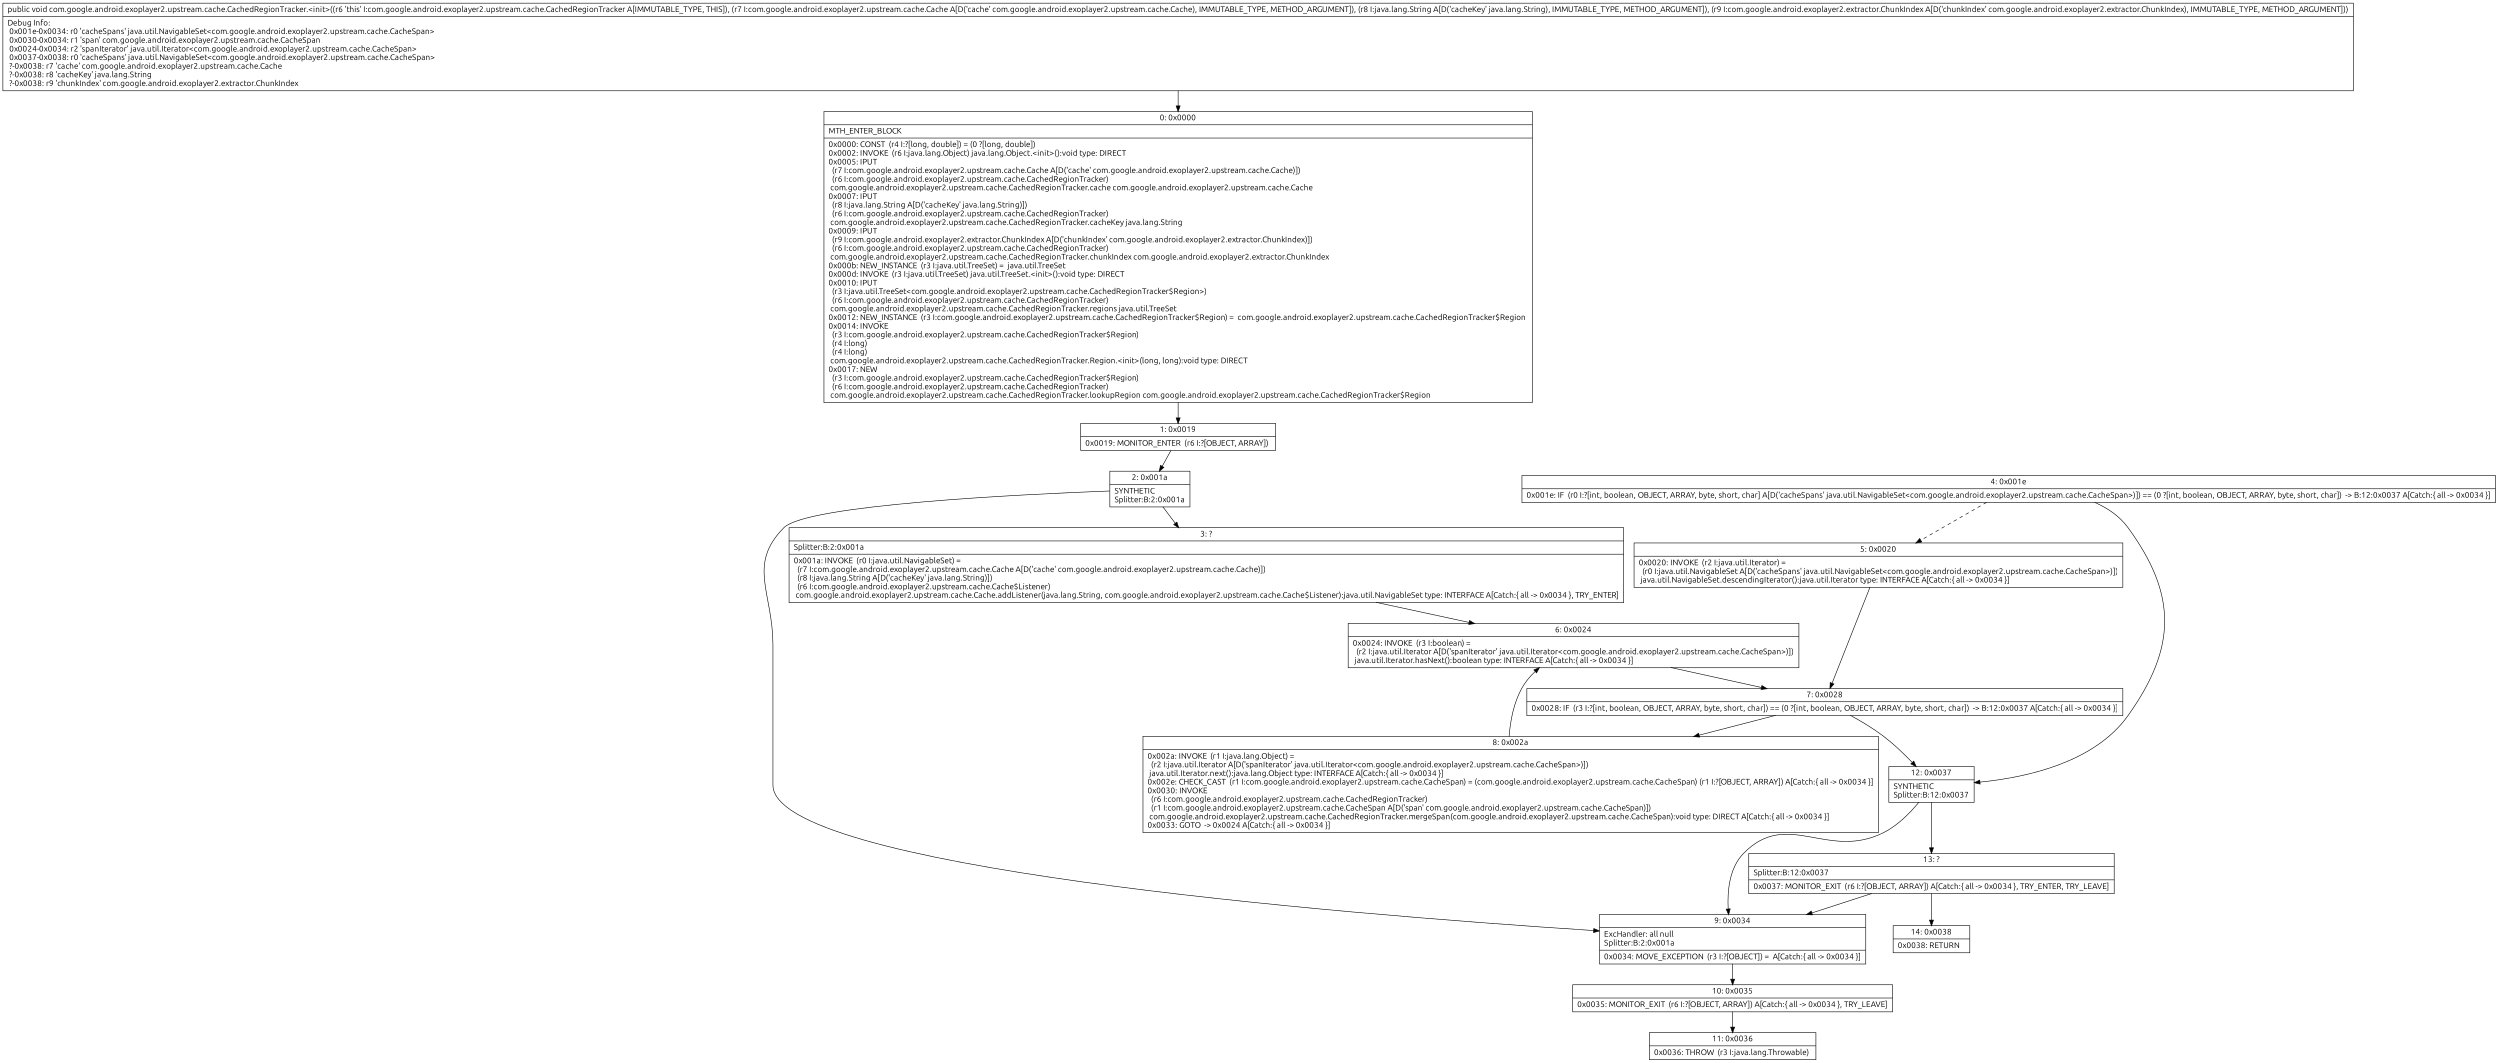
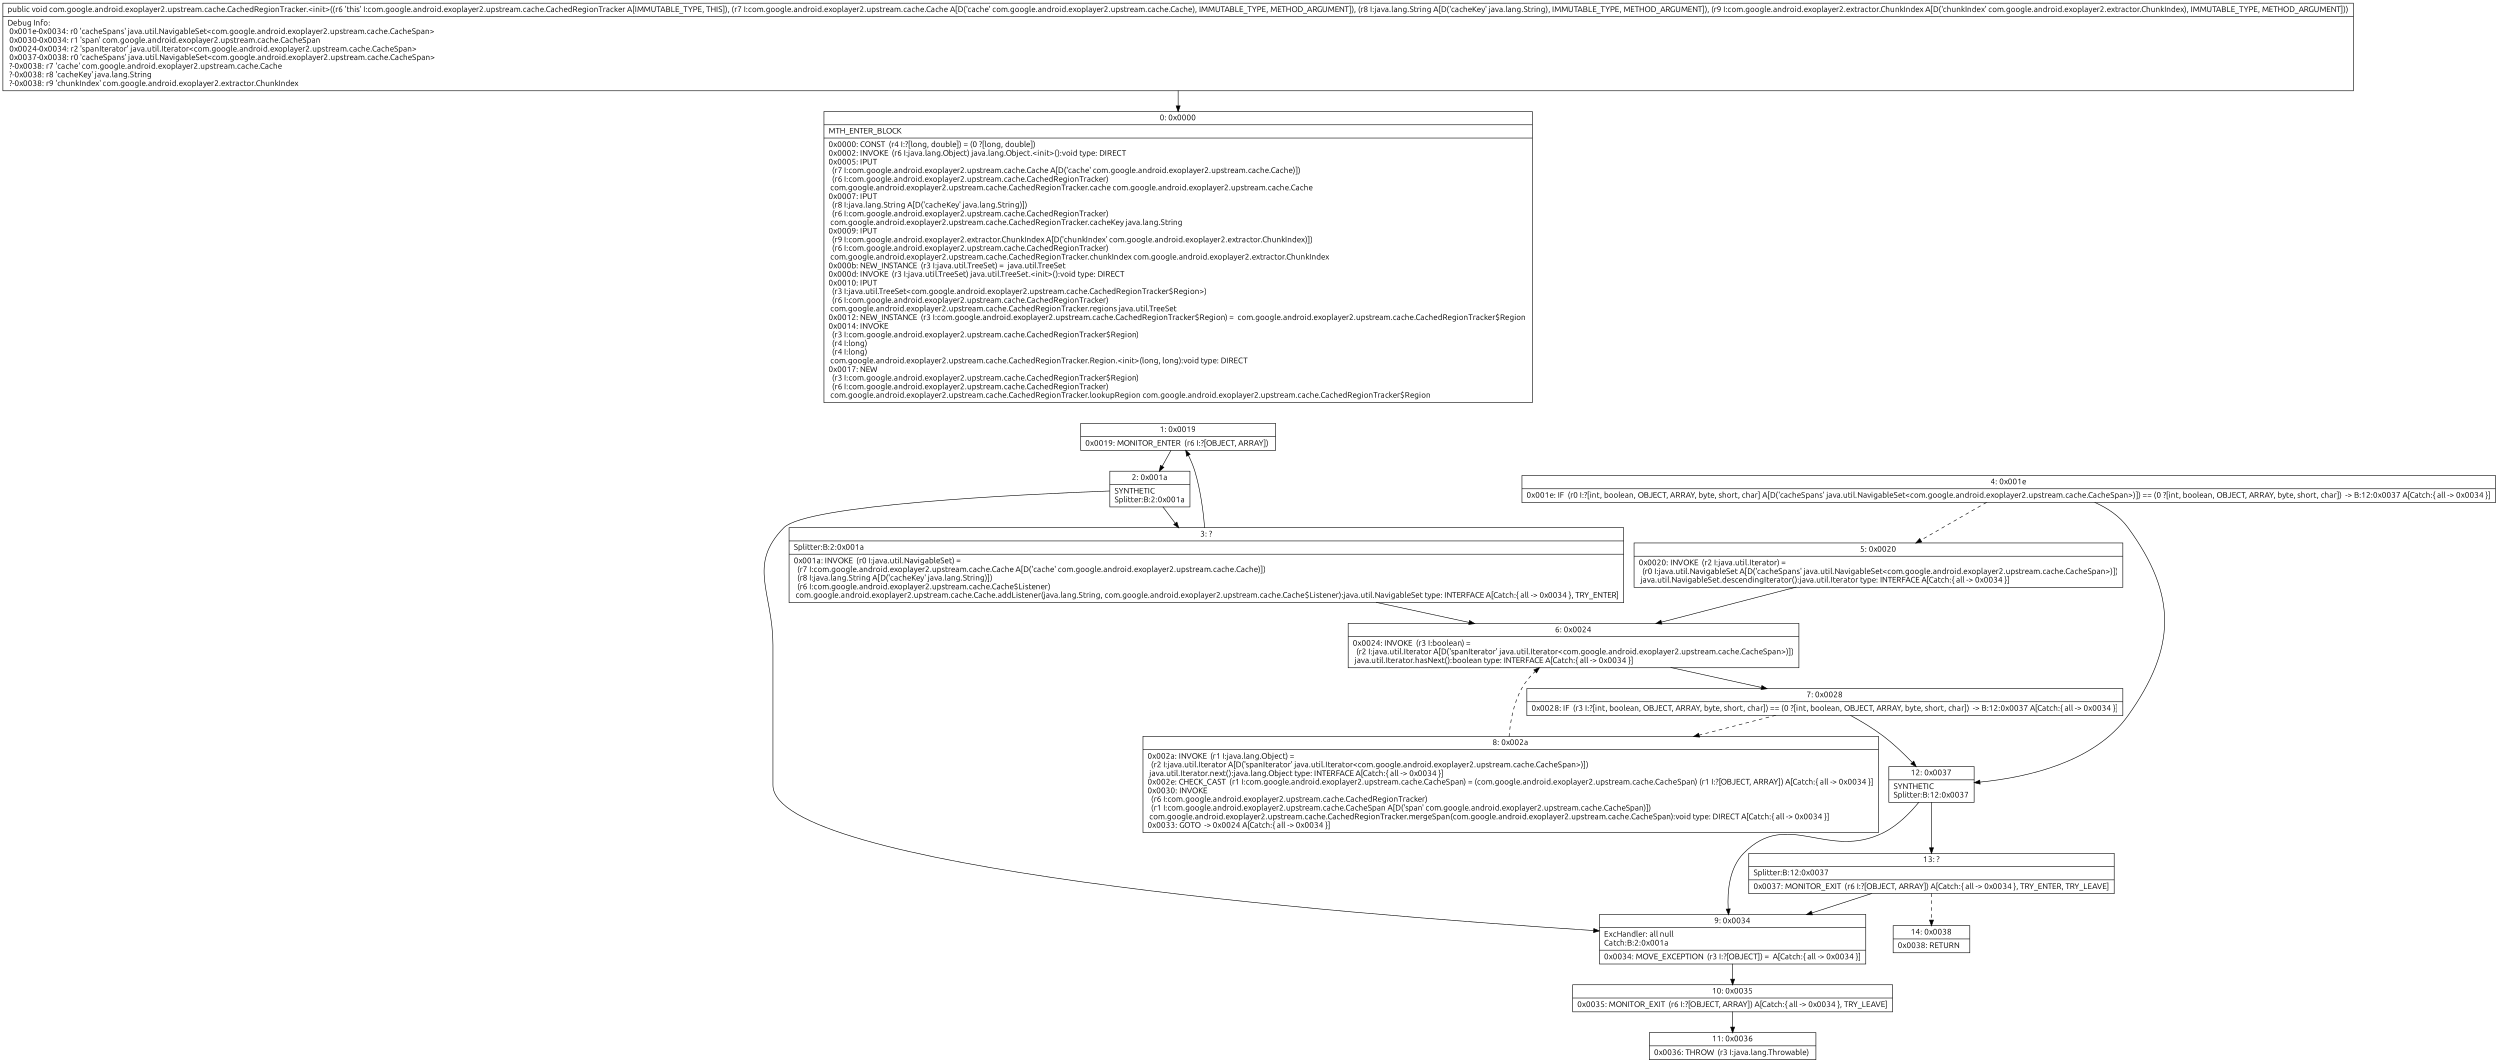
edge "0: 0x0000" -> "1: 0x0019": now "3: ?" -> "1: 0x0019"
edge "5: 0x0020" -> "7: 0x0028": now "5: 0x0020" -> "6: 0x0024"
edge "8: 0x002a" -> "6: 0x0024": style solid -> dashed
edge "7: 0x0028" -> "8: 0x002a": style solid -> dashed
edge "13: ?" -> "14: 0x0038": style solid -> dashed
node "9: 0x0034": text "Splitter:B:2:0x001a" -> "Catch:B:2:0x001a"
